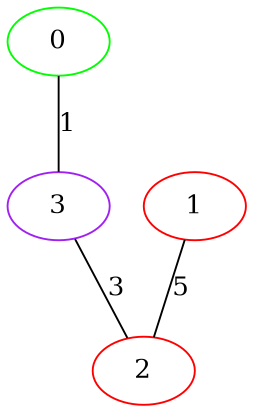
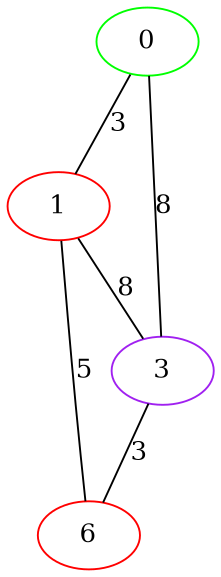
edge "0" -- "3": label "1" -> "8"
edge "0" -- "1": added, label "3"
edge "1" -- "3": added, label "8"
node "2": label "2" -> "6"
